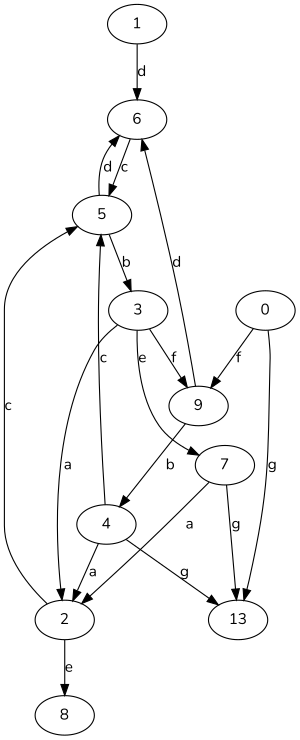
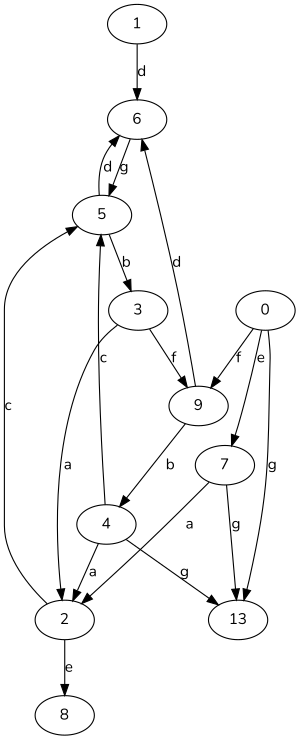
edge "6" -> "5": label "c" -> "g"
edge "3" -> "7": now "0" -> "7"
